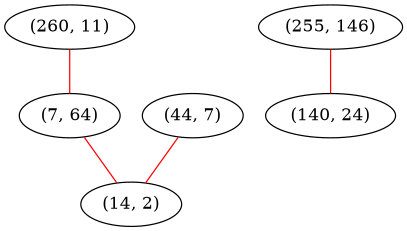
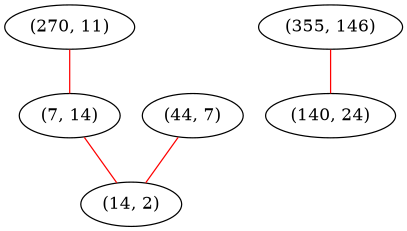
node "(260, 11)": label "(260, 11)" -> "(270, 11)"
node "(255, 146)": label "(255, 146)" -> "(355, 146)"
node "(7, 64)": label "(7, 64)" -> "(7, 14)"
